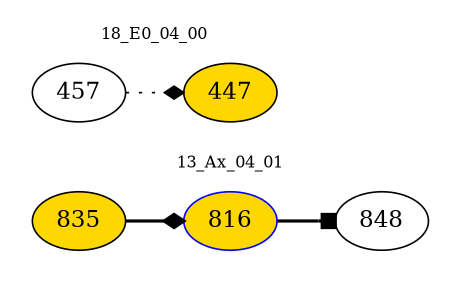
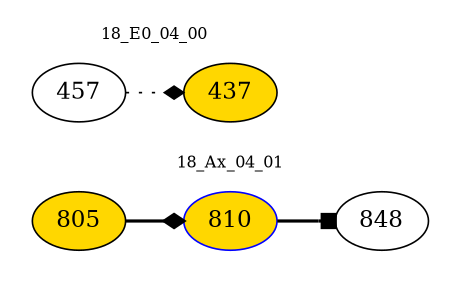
node "447": label "447" -> "437"
cluster "13_Ax_04_01": label "13_Ax_04_01" -> "18_Ax_04_01"
node "835": label "835" -> "805"
node "816": label "816" -> "810"
